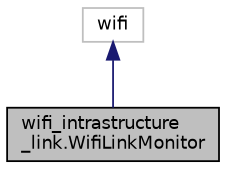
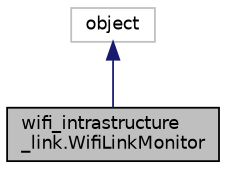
node "wifi": label "wifi" -> "object"
